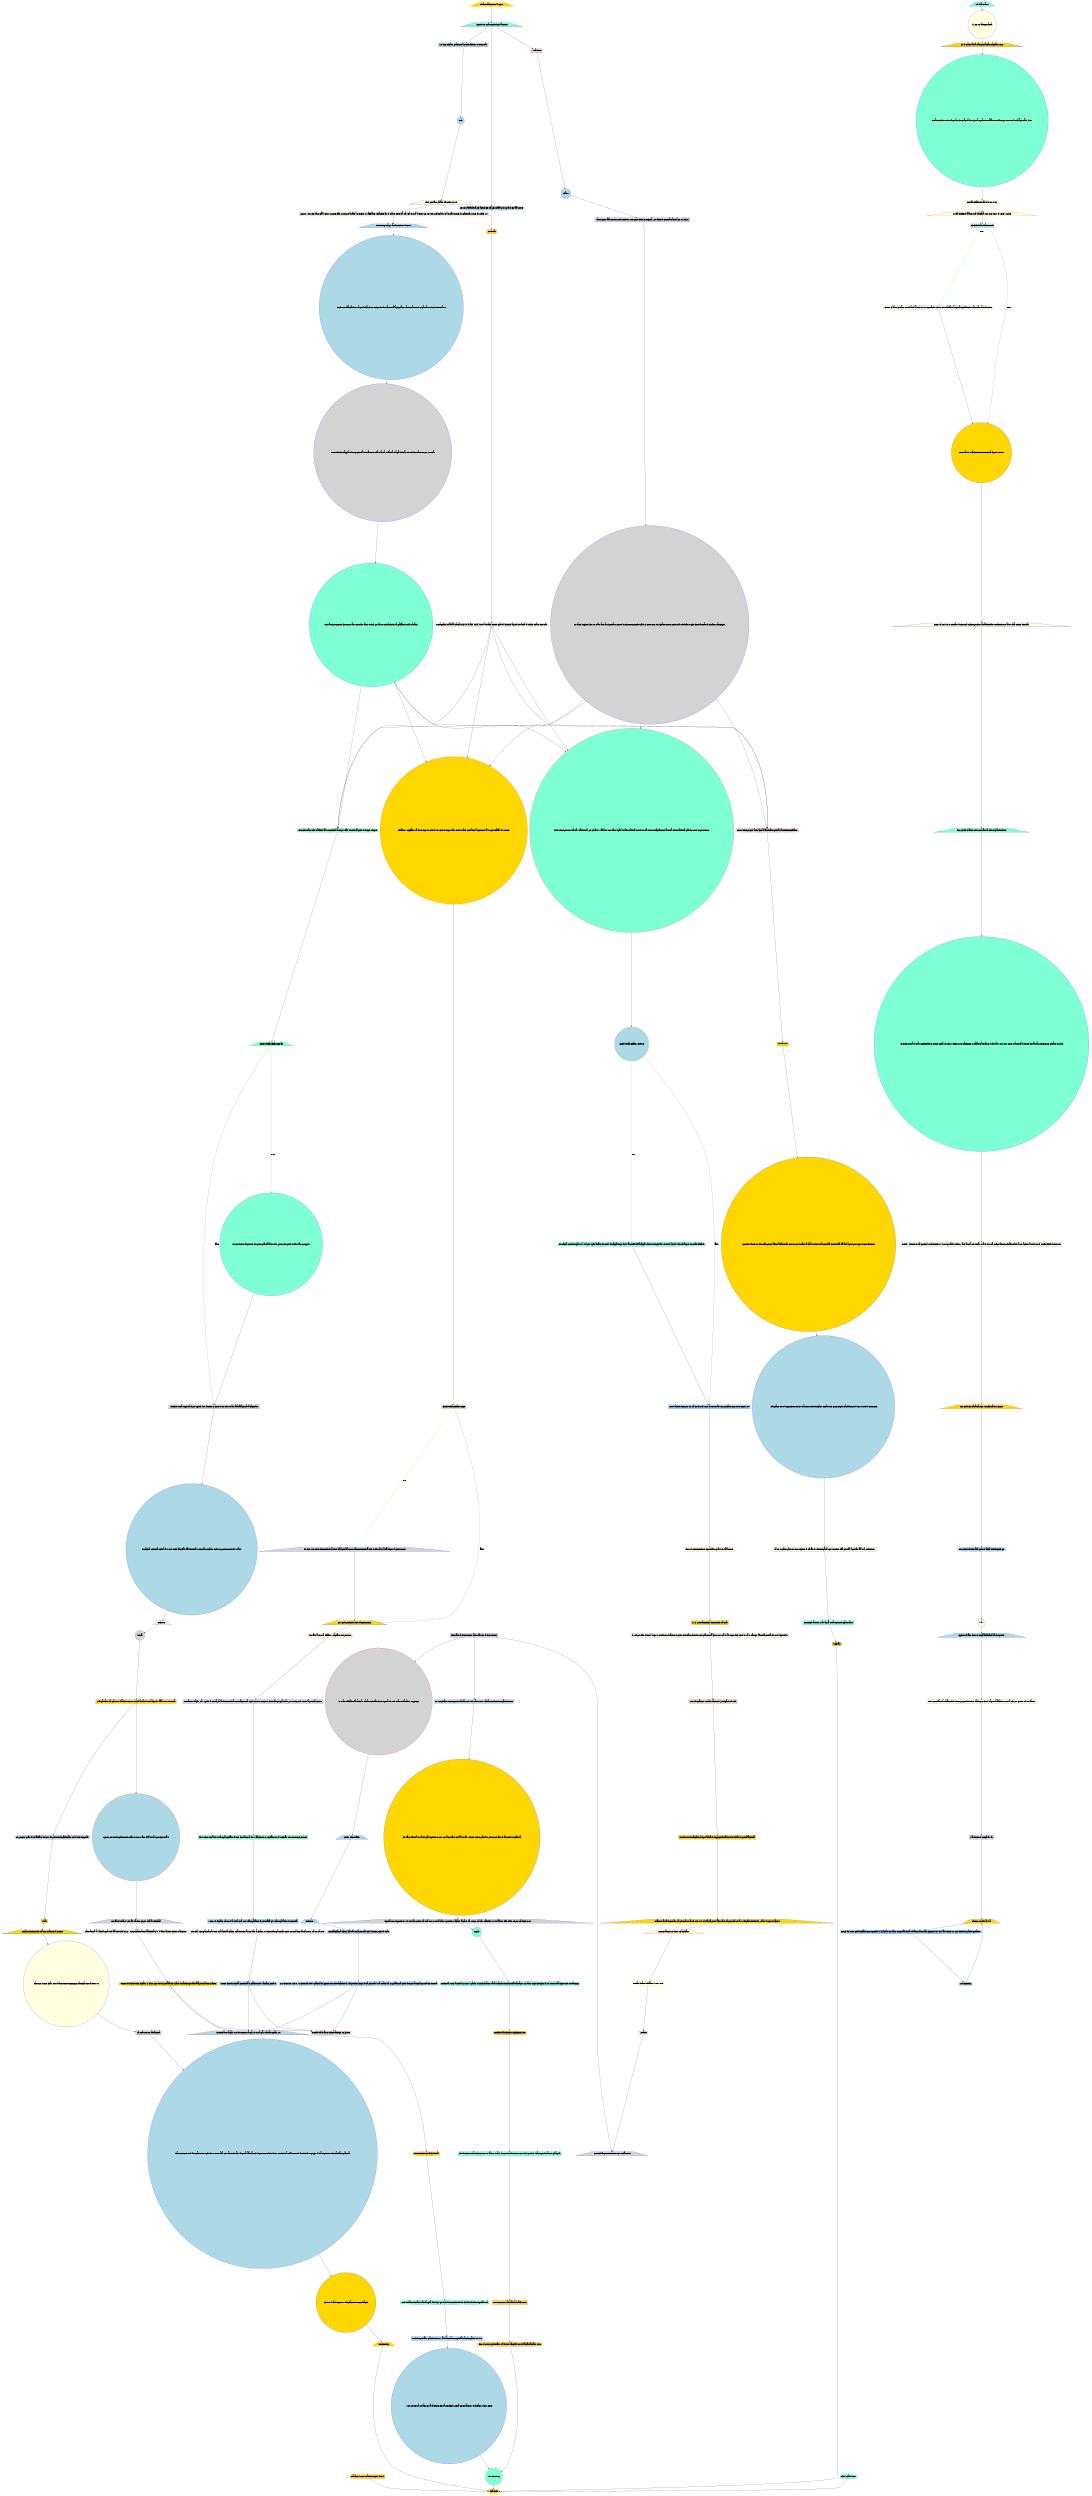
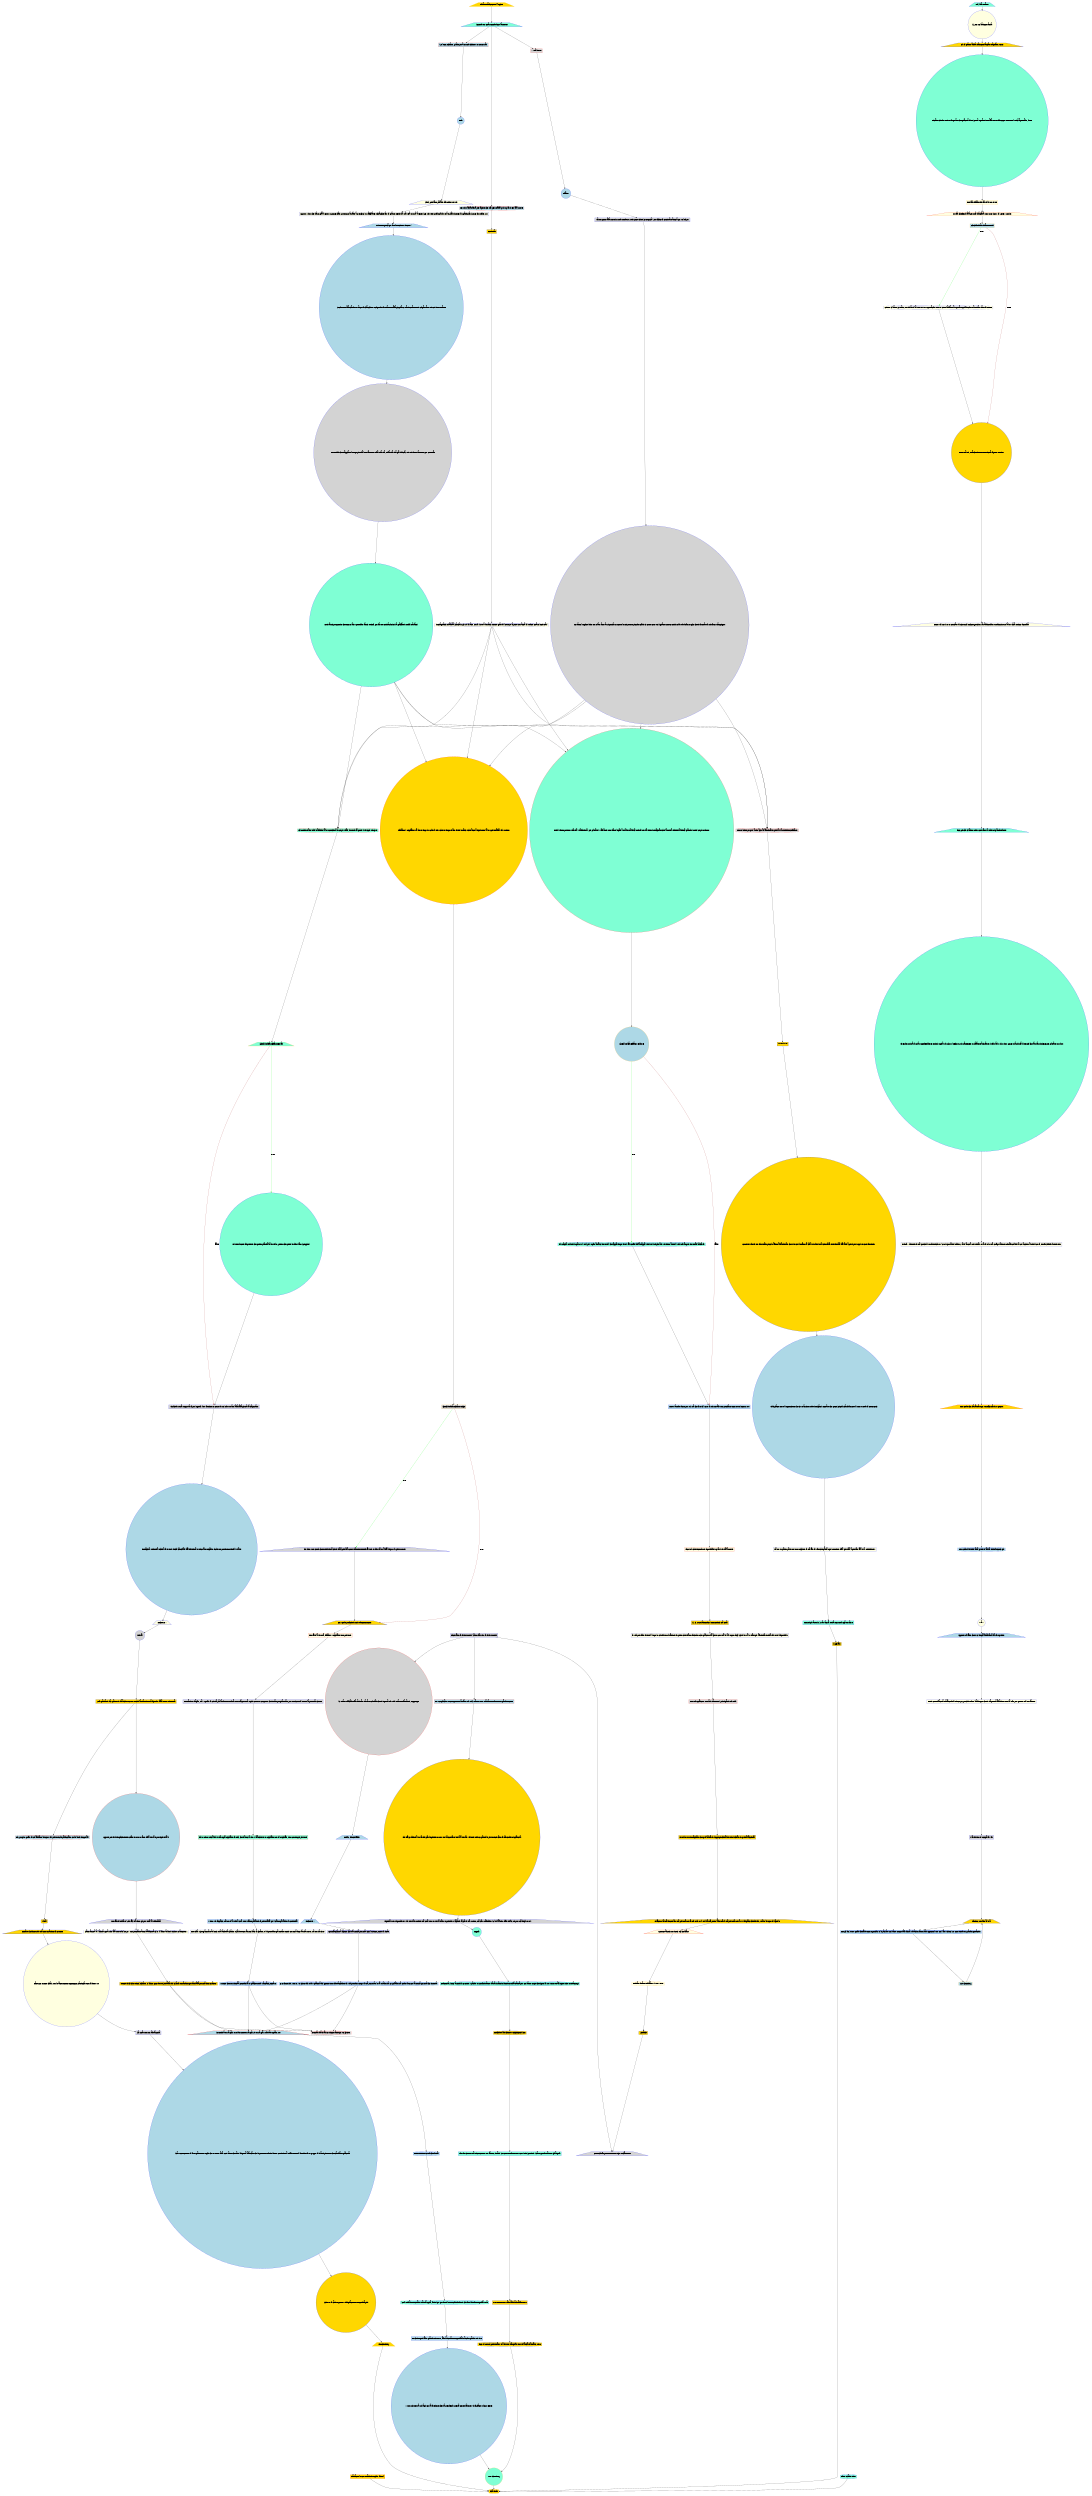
edge "Check boolean EleanorOrigin" -> "Ew. Credo preferirei morire decentemente.": label "false" -> "true"
node "Scusami?": fillcolor lightyellow -> gold
node "Hmm. No. Non credo che lo sia.": fillcolor gold -> lightblue
